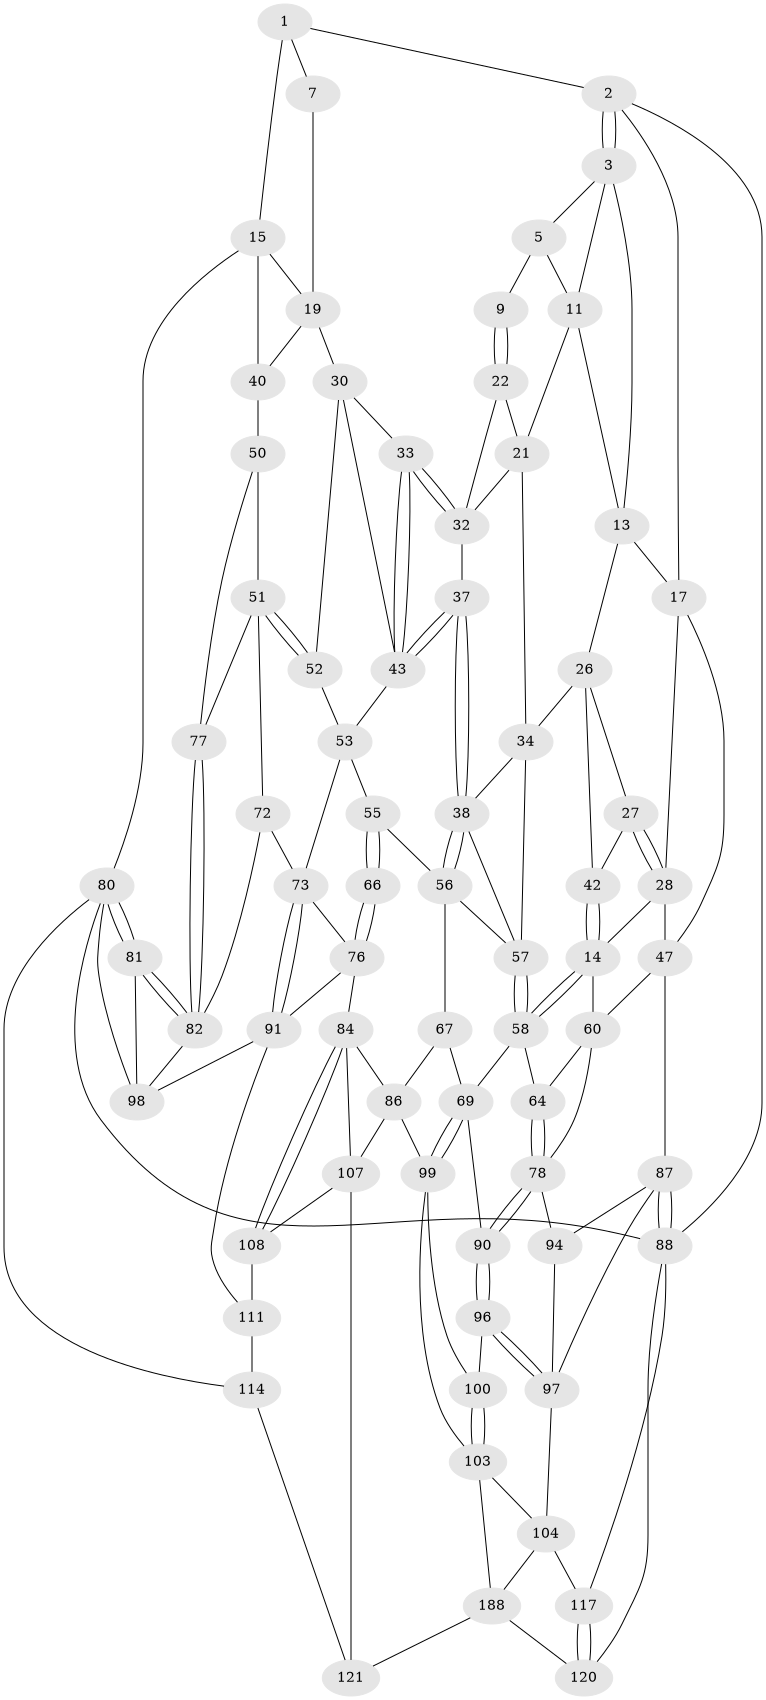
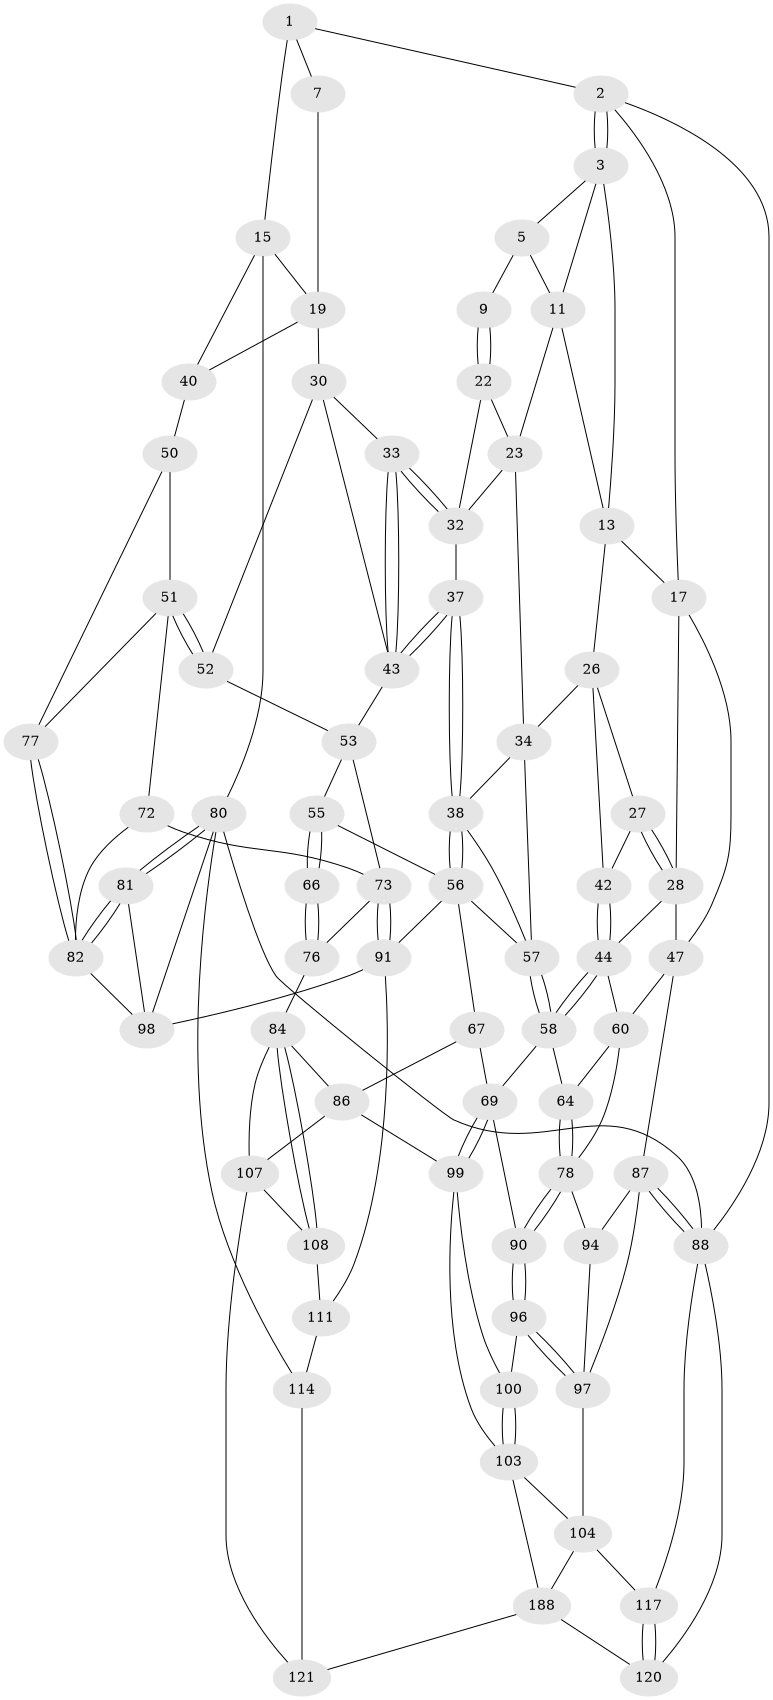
node "21": label "21" -> "23"
node "14": label "14" -> "44"
edge "76" -- "91": now "56" -- "91"
